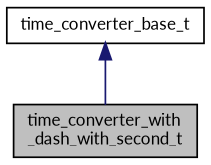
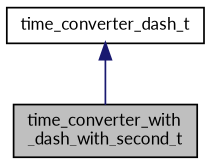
node "time_converter_base_t": label "time_converter_base_t" -> "time_converter_dash_t"
